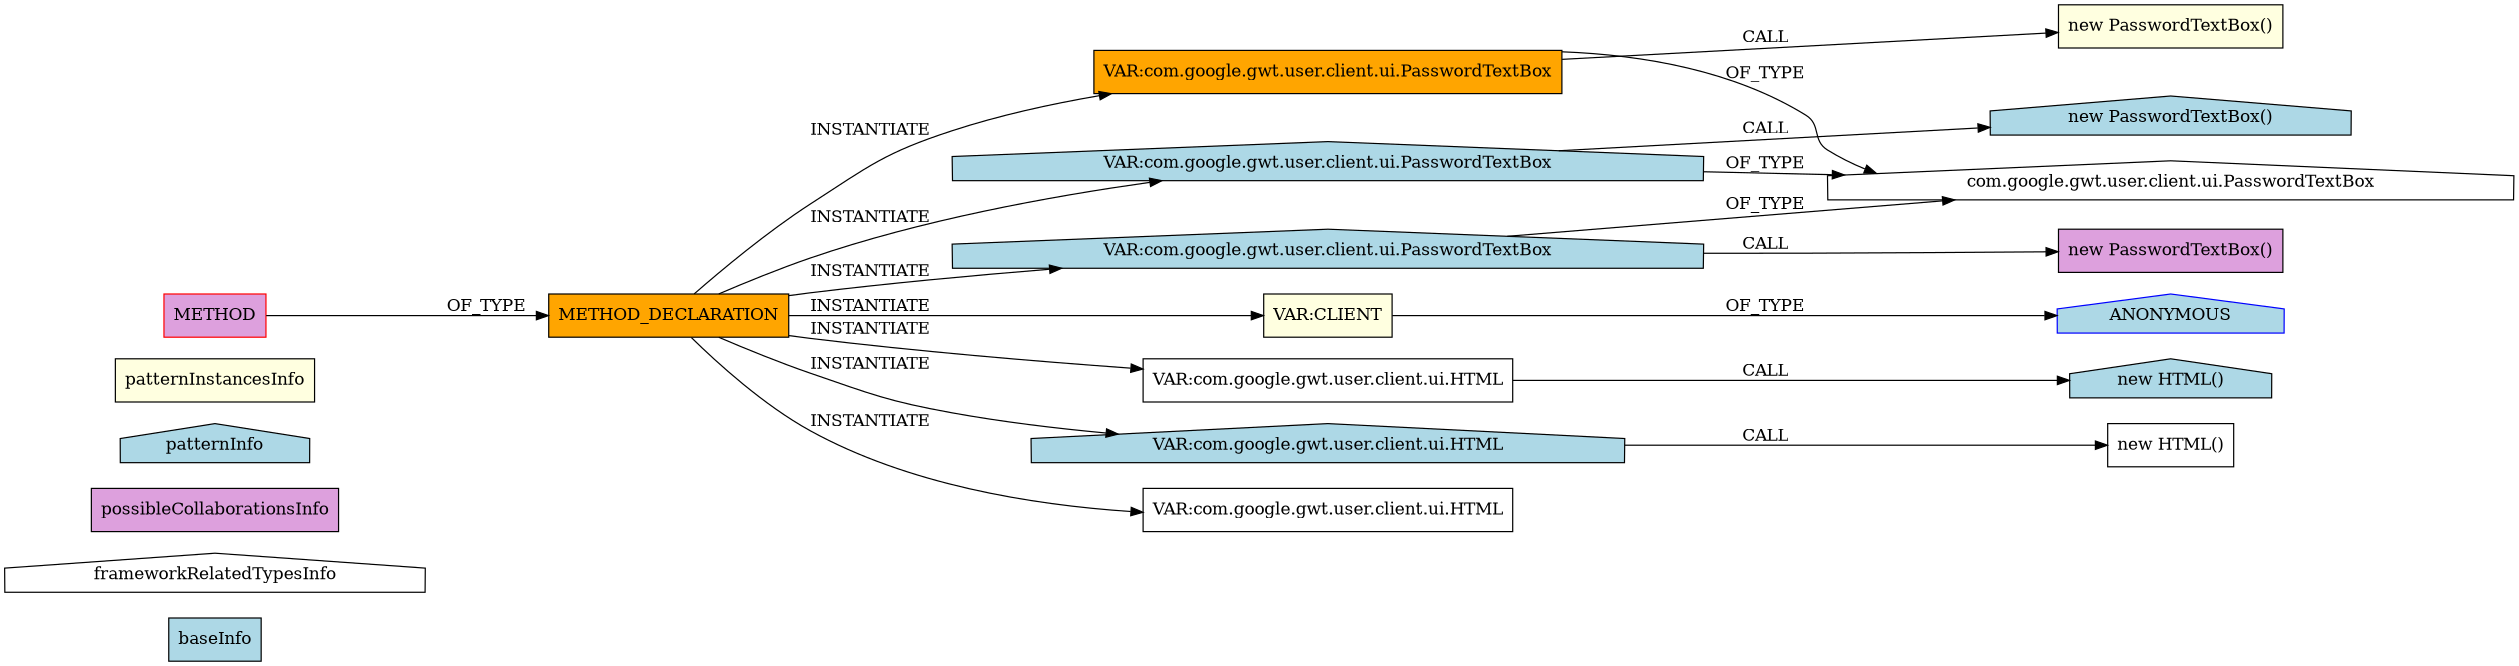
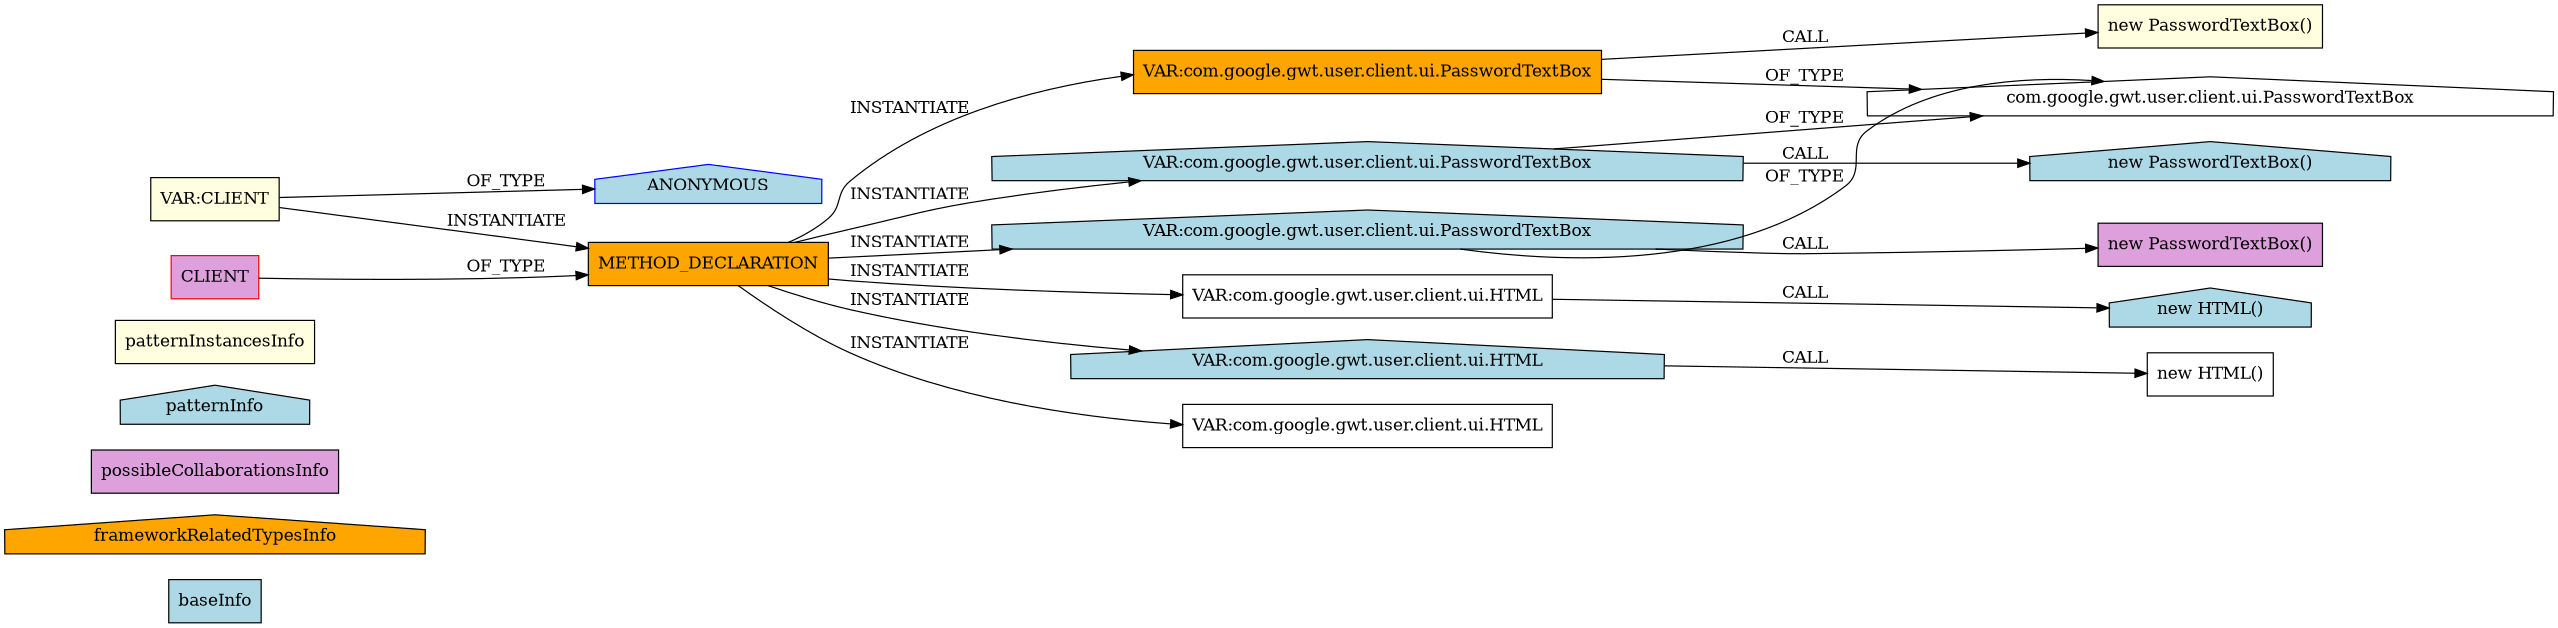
node "METHOD": label "METHOD" -> "CLIENT"
edge "METHOD_DECLARATION" -> "VAR:CLIENT": reversed
node "frameworkRelatedTypesInfo": fillcolor white -> orange
